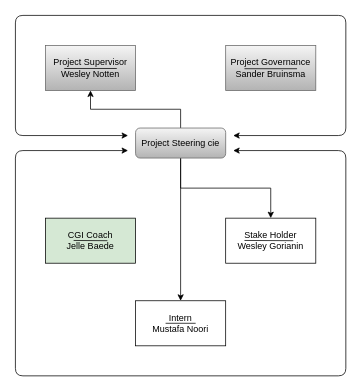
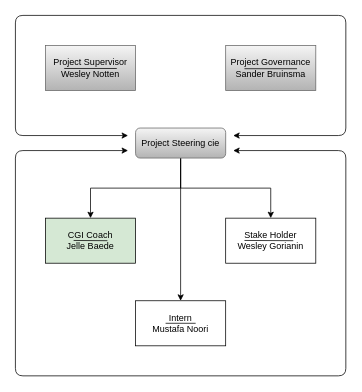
edge "Project Steering cie" -> "Project Supervisor Wesley Notten": now "Project Steering cie" -> "CGI Coach Jelle Baede"
